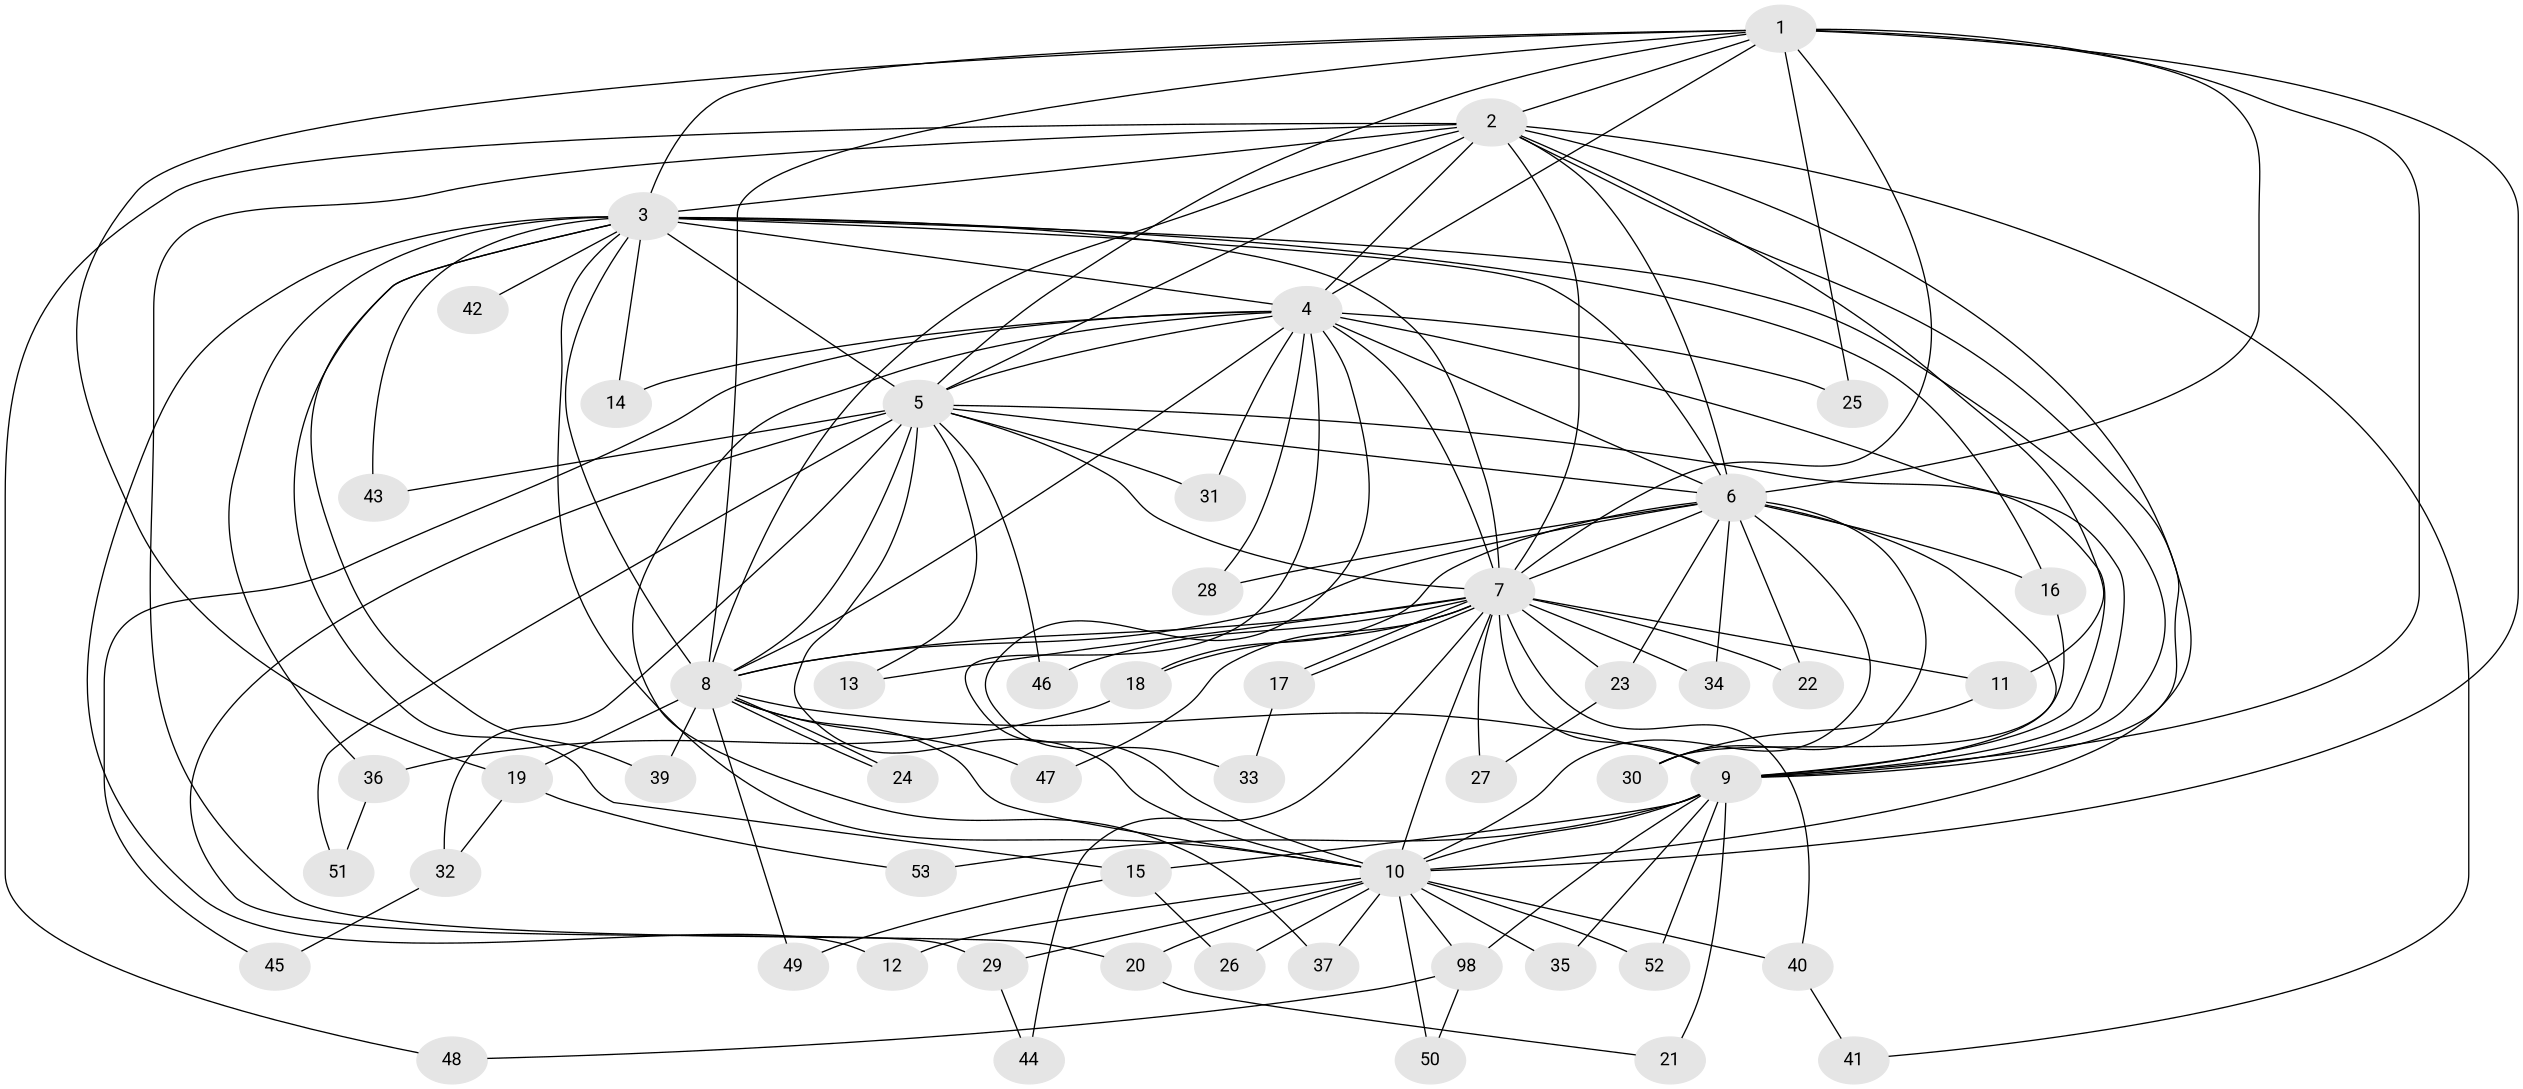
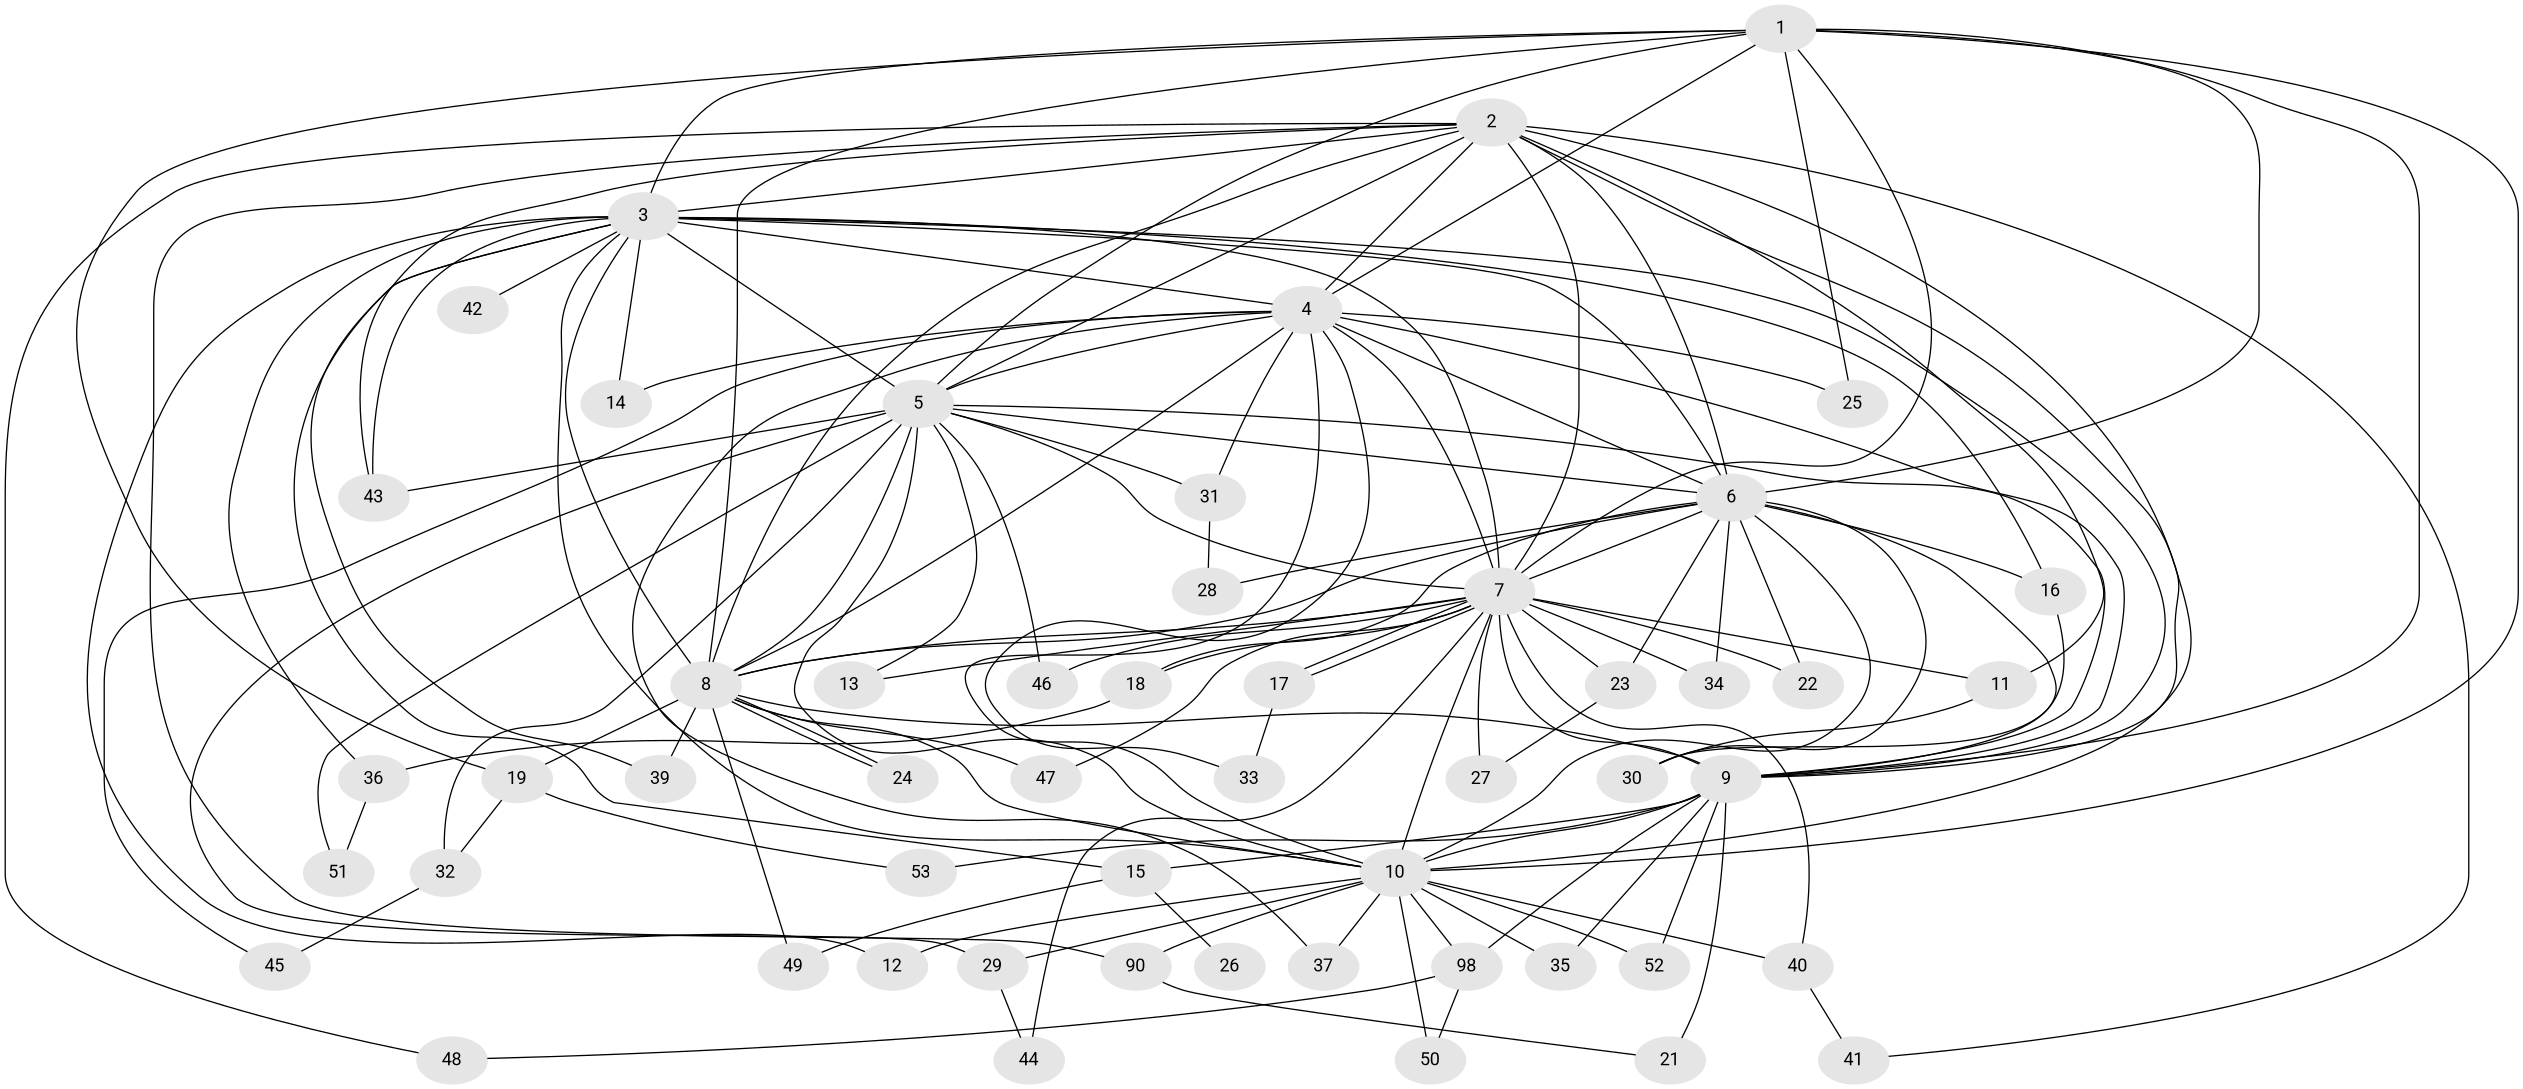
edge "1" -- "2": now "43" -- "2"
edge "4" -- "28": now "31" -- "28"
edge "10" -- "26": removed
node "20": label "20" -> "90"
